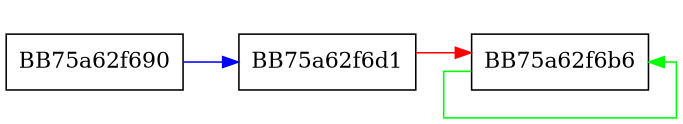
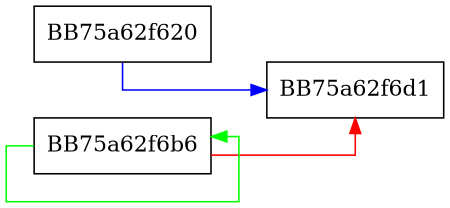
edge "BB75a62f6d1" -> "BB75a62f6b6": reversed
node "BB75a62f690": label "BB75a62f690" -> "BB75a62f620"
